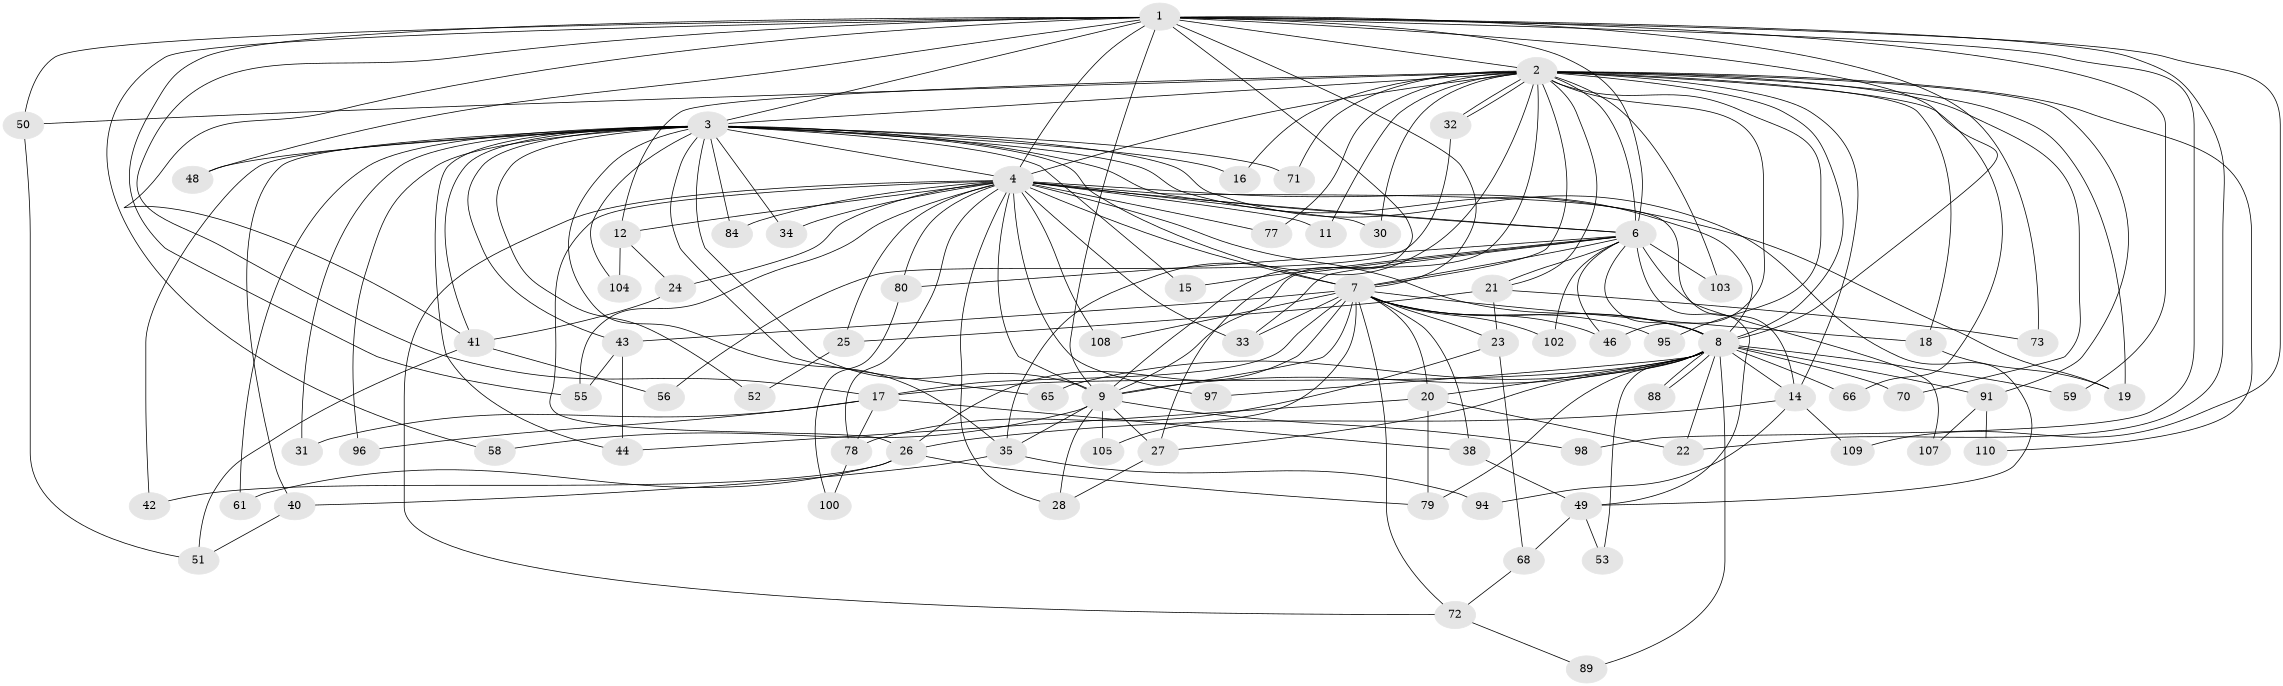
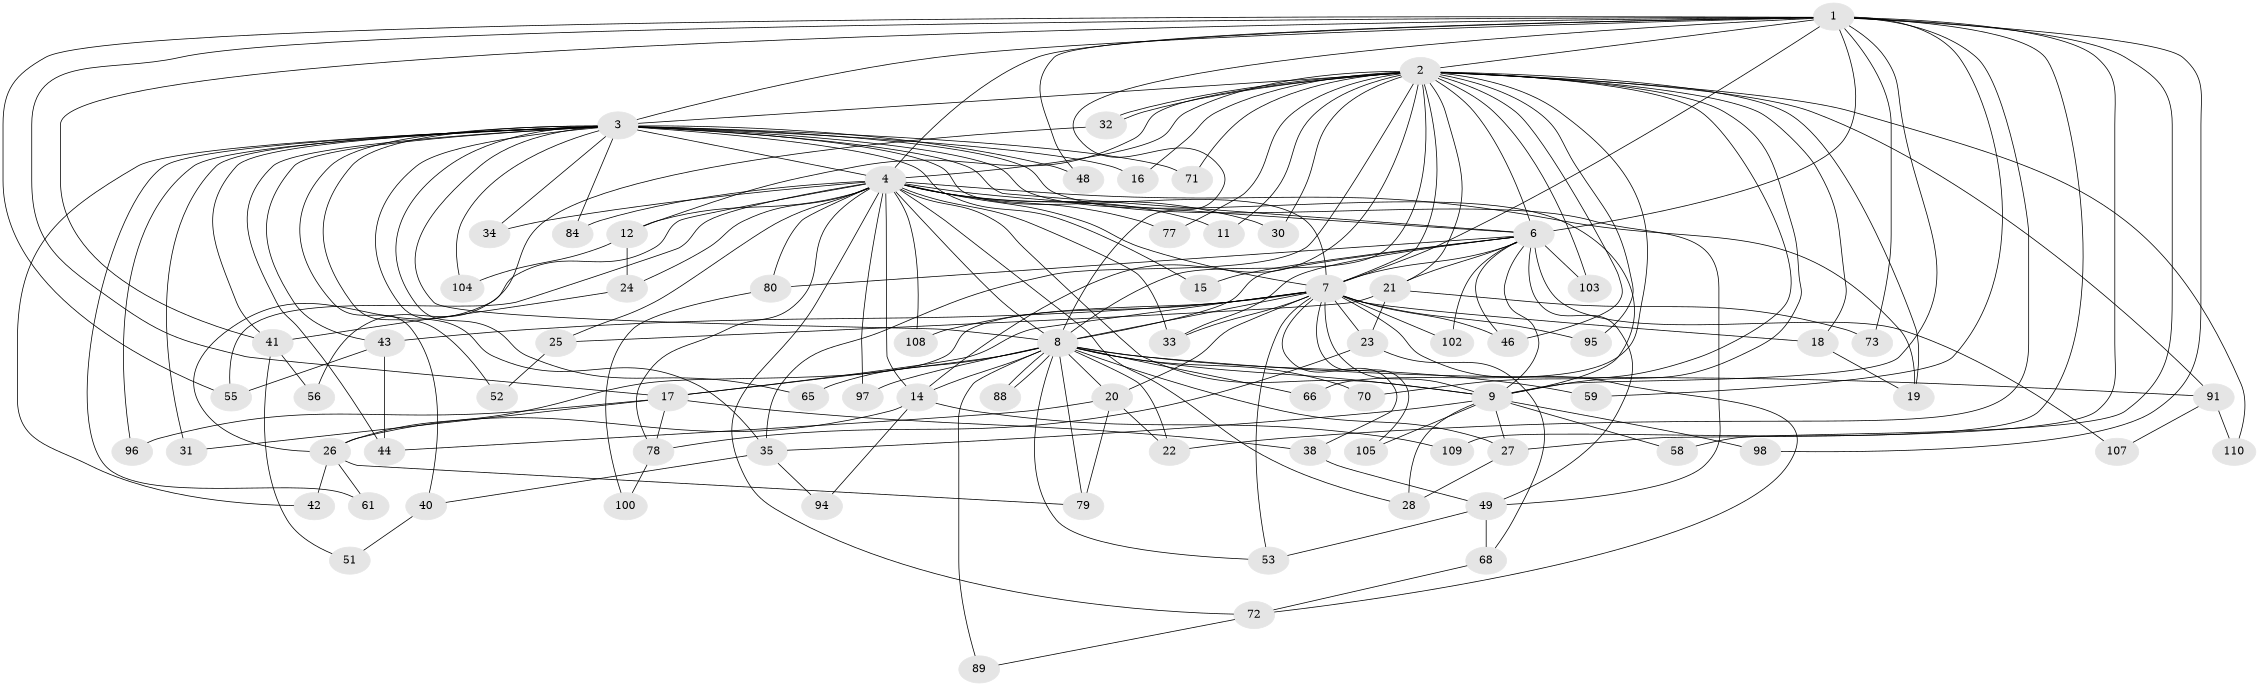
node "50": removed
edge "7" -- "53": added
